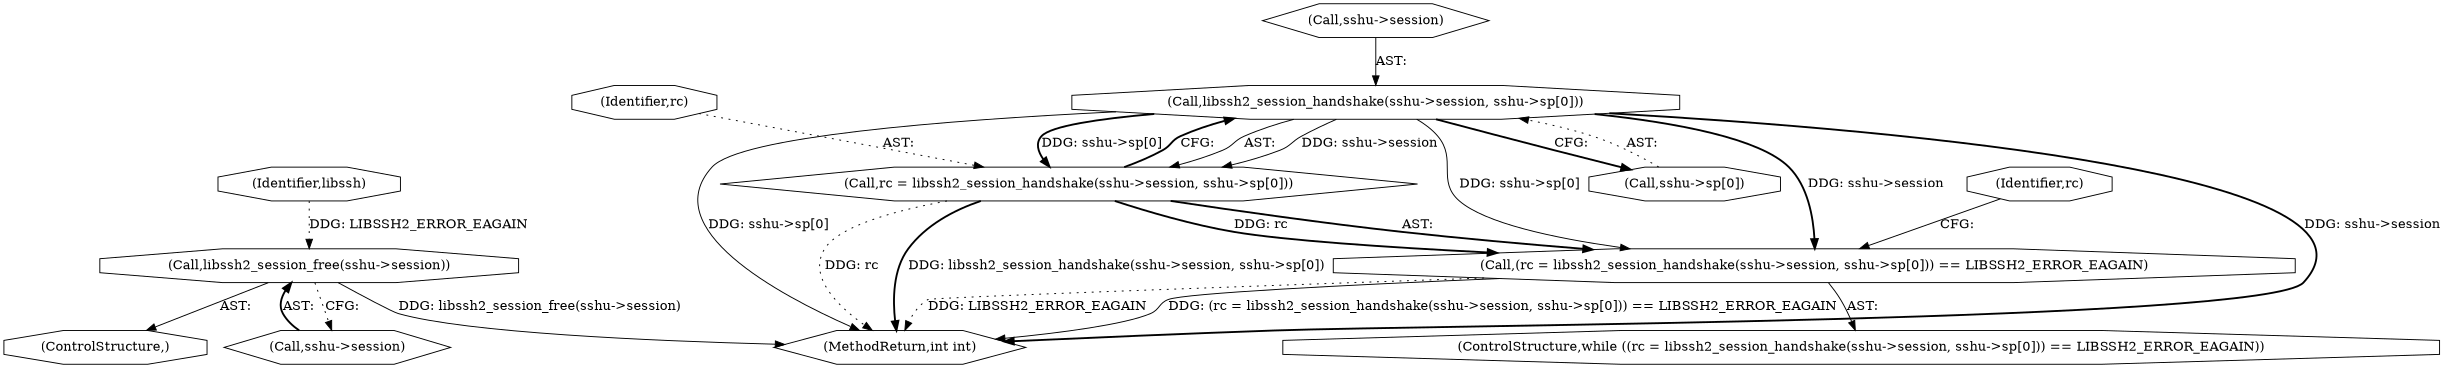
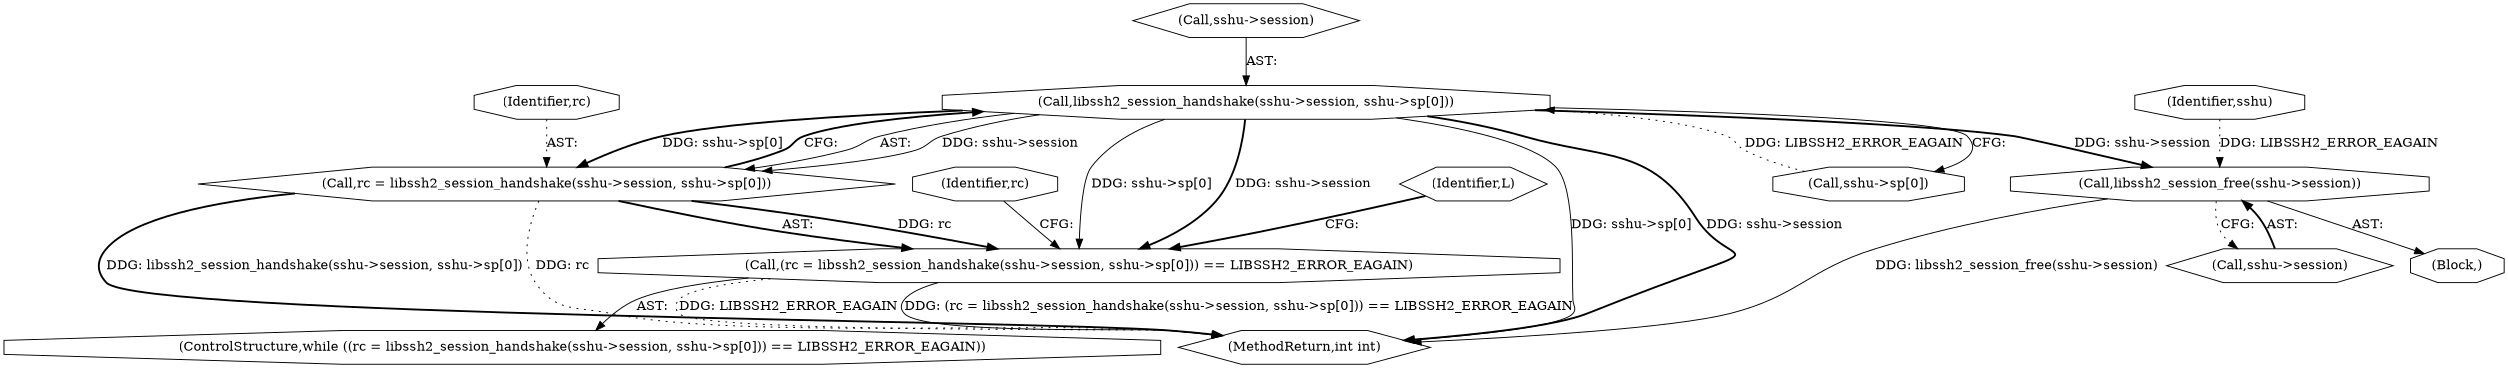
edge "(Call,libssh2_session_handshake(sshu->session, sshu->sp[0]))" -> "(Call,libssh2_session_free(sshu->session))": added, label "DDG: sshu->session"
edge "(Call,sshu->sp[0])" -> "(Call,libssh2_session_handshake(sshu->session, sshu->sp[0]))": label "AST: " -> "DDG: LIBSSH2_ERROR_EAGAIN"
edge "(Call,libssh2_session_handshake(sshu->session, sshu->sp[0]))" -> "(Call,sshu->sp[0])": style bold -> solid
node "(Identifier,libssh)": label "(Identifier,libssh)" -> "(Identifier,sshu)"
node "(Identifier,L)": added
node "(ControlStructure,)": label "(ControlStructure,)" -> "(Block,)"
